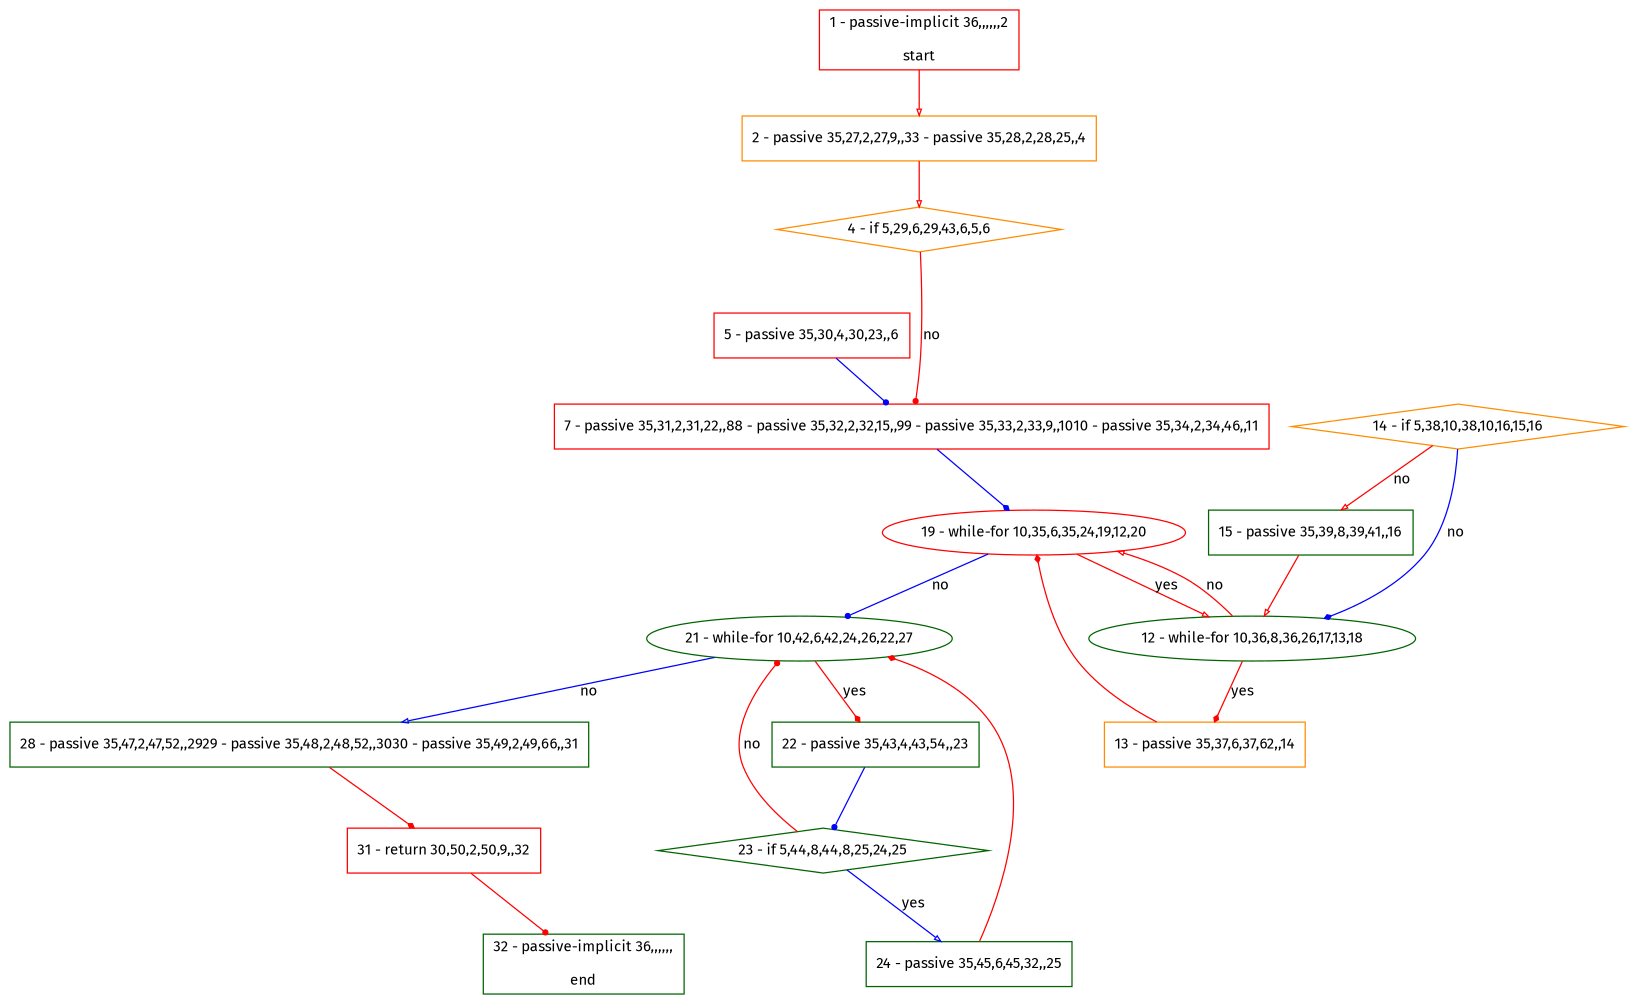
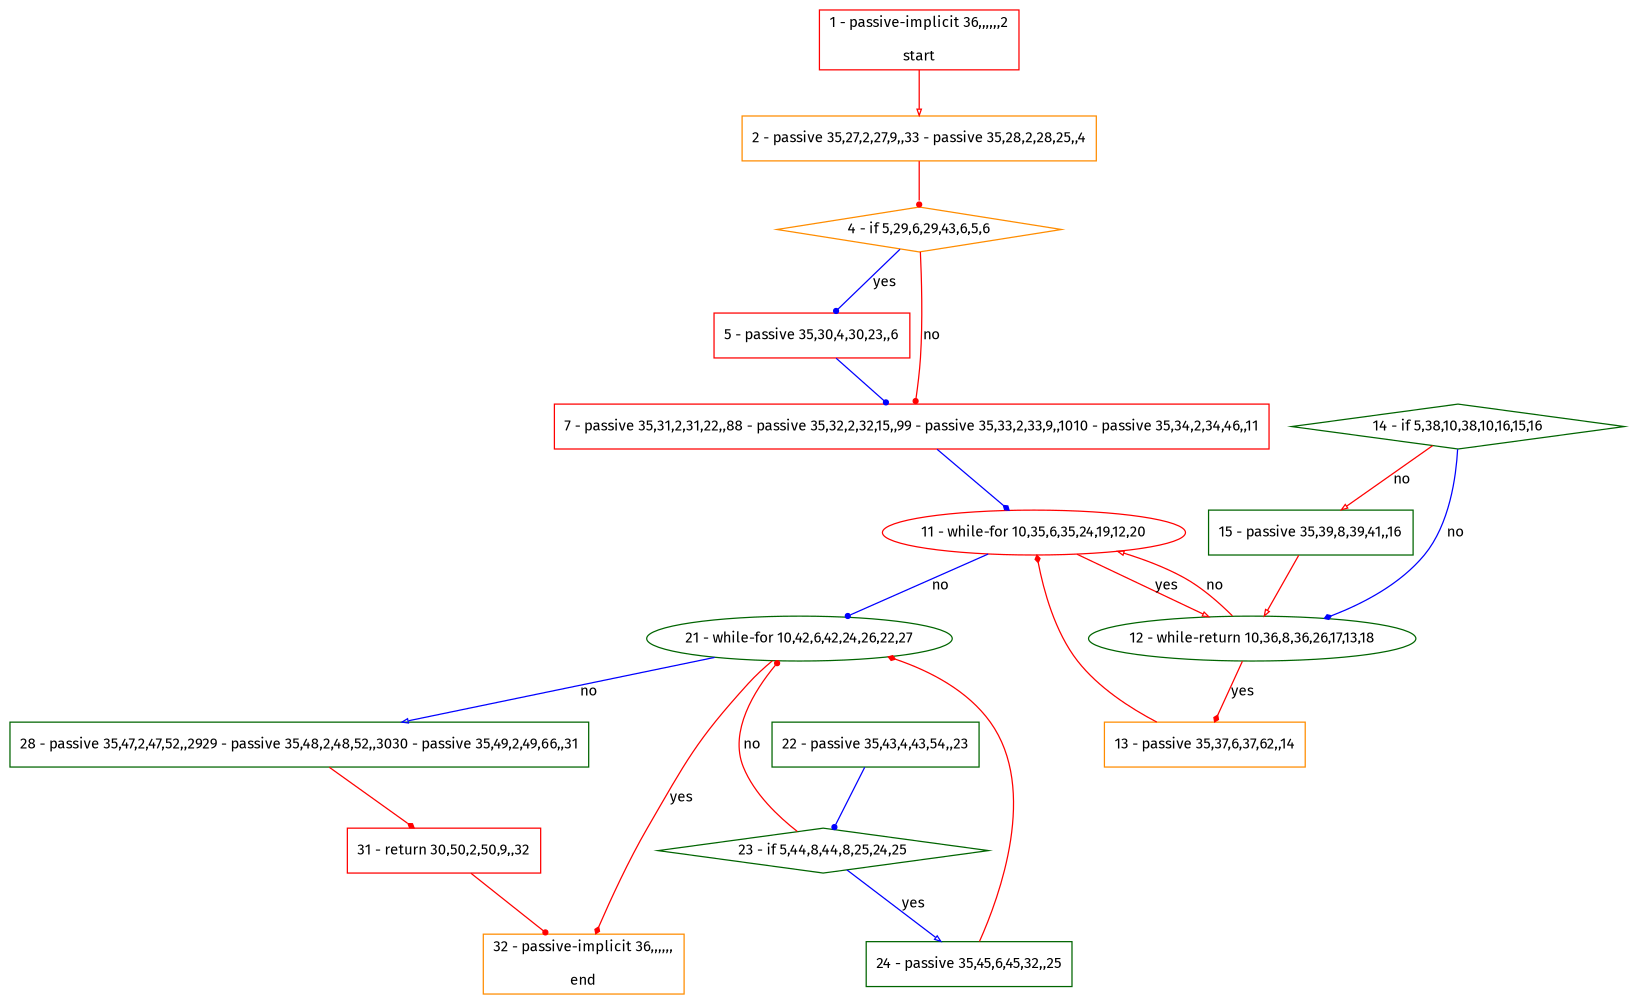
edge "2 - passive 35,27,2,27,9,,33 - passive 35,28,2,28,25,,4" -> "4 - if 5,29,6,29,43,6,5,6": arrowhead onormal -> dot
edge "4 - if 5,29,6,29,43,6,5,6" -> "5 - passive 35,30,4,30,23,,6": added, label "yes"
node "14 - if 5,38,10,38,10,16,15,16": color darkorange -> darkgreen
node "19 - while-for 10,35,6,35,24,19,12,20": label "19 - while-for 10,35,6,35,24,19,12,20" -> "11 - while-for 10,35,6,35,24,19,12,20"
node "12 - while-for 10,36,8,36,26,17,13,18": label "12 - while-for 10,36,8,36,26,17,13,18" -> "12 - while-return 10,36,8,36,26,17,13,18"
edge "21 - while-for 10,42,6,42,24,26,22,27" -> "22 - passive 35,43,4,43,54,,23": now "21 - while-for 10,42,6,42,24,26,22,27" -> "32 - passive-implicit 36,,,,,, end"
node "32 - passive-implicit 36,,,,,, end": color darkgreen -> darkorange
